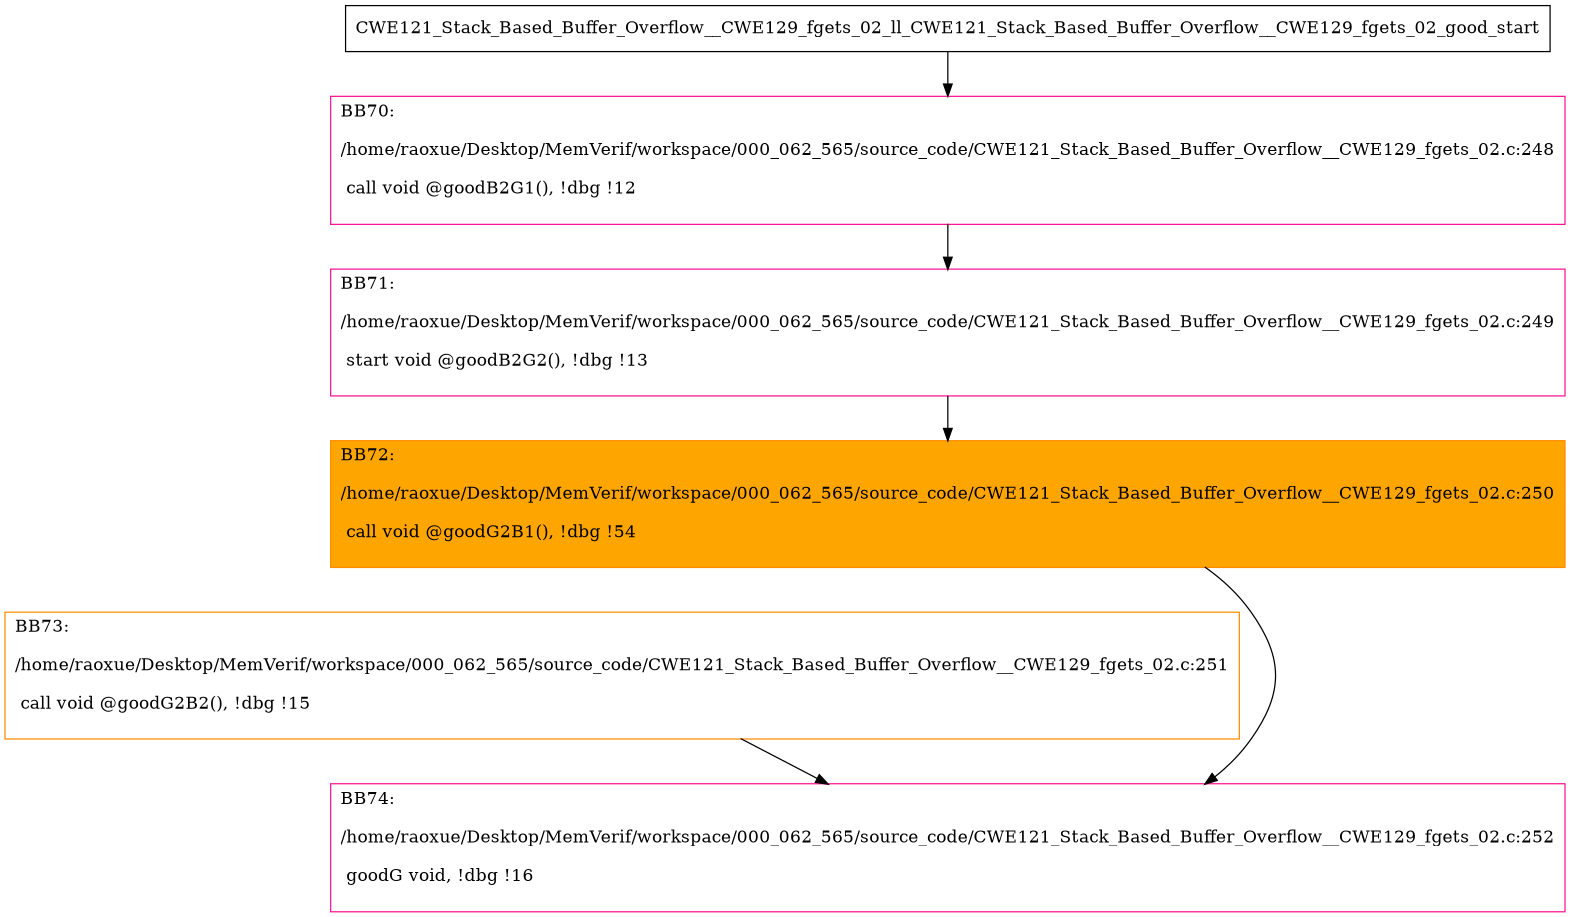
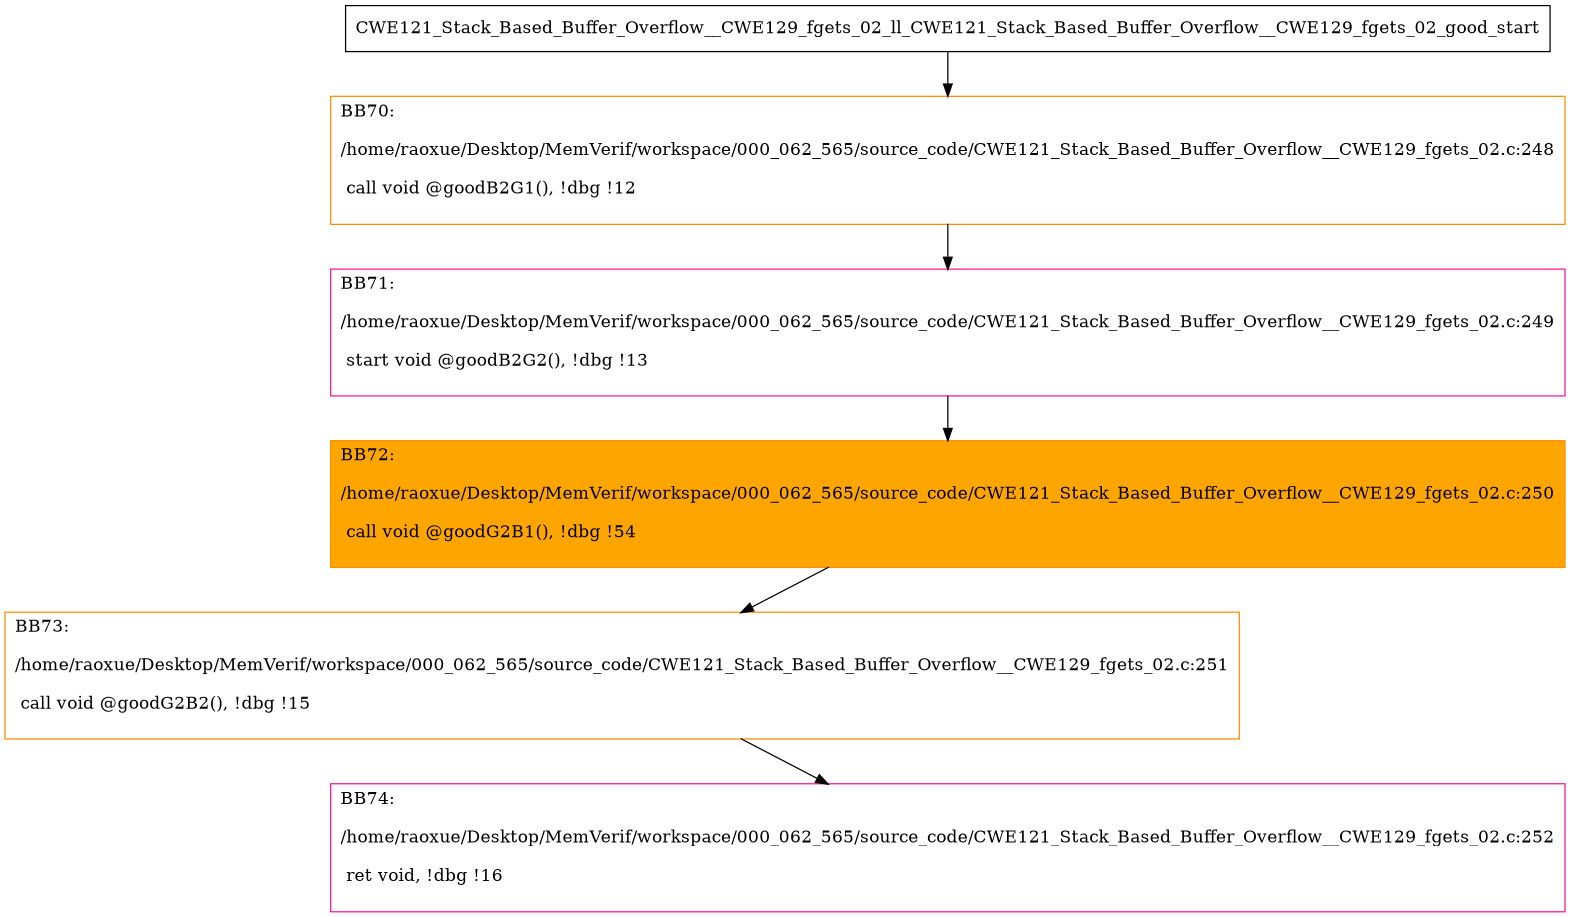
node "BB70:": color deeppink -> darkorange
edge "BB72:" -> "BB74:": now "BB72:" -> "BB73:"
node "BB74:": text "goodG void, !dbg !16" -> "ret void, !dbg !16"
